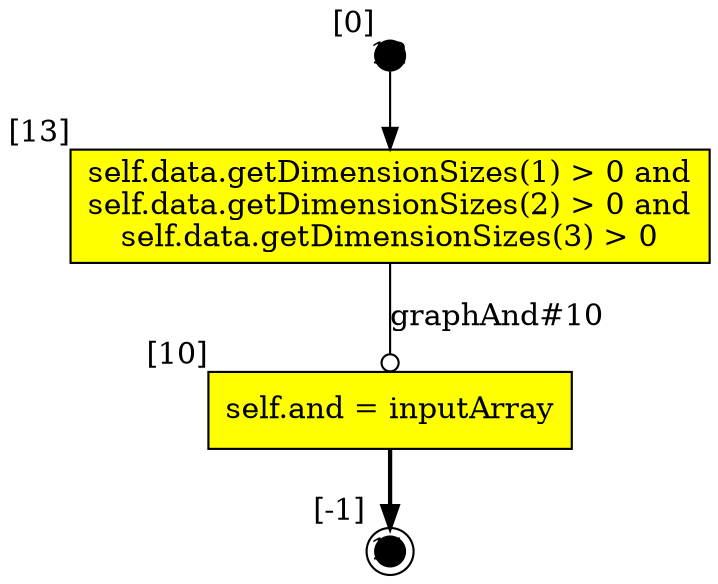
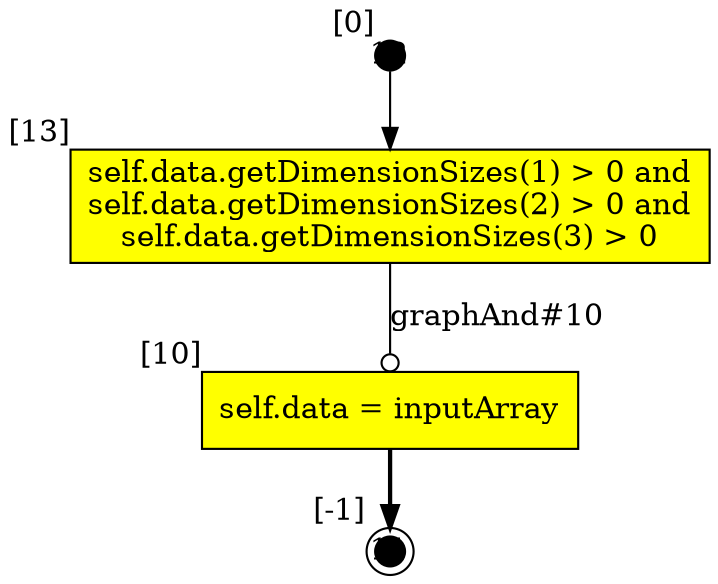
node "self.and = inputArray [10]": label "self.and = inputArray [10]" -> "self.data = inputArray [10]"
